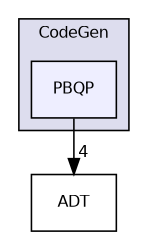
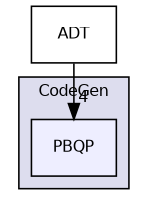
edge "PBQP" -> "ADT": reversed
